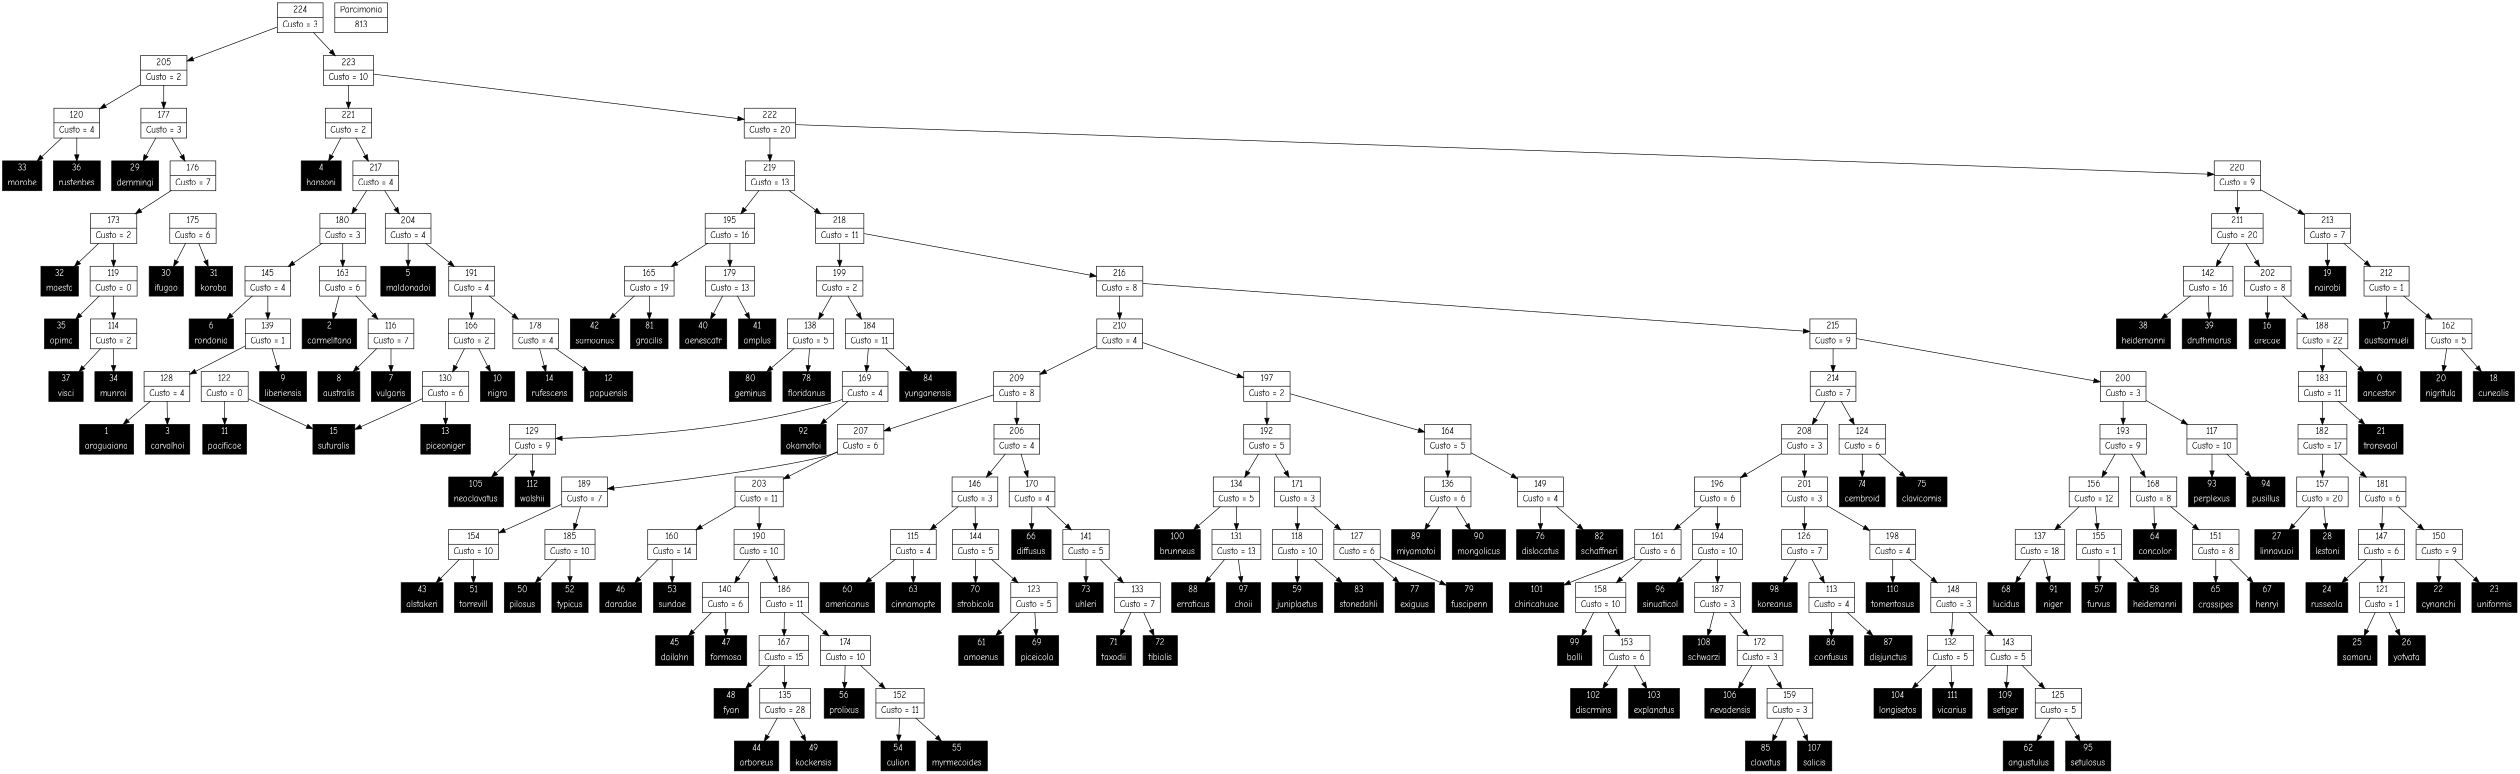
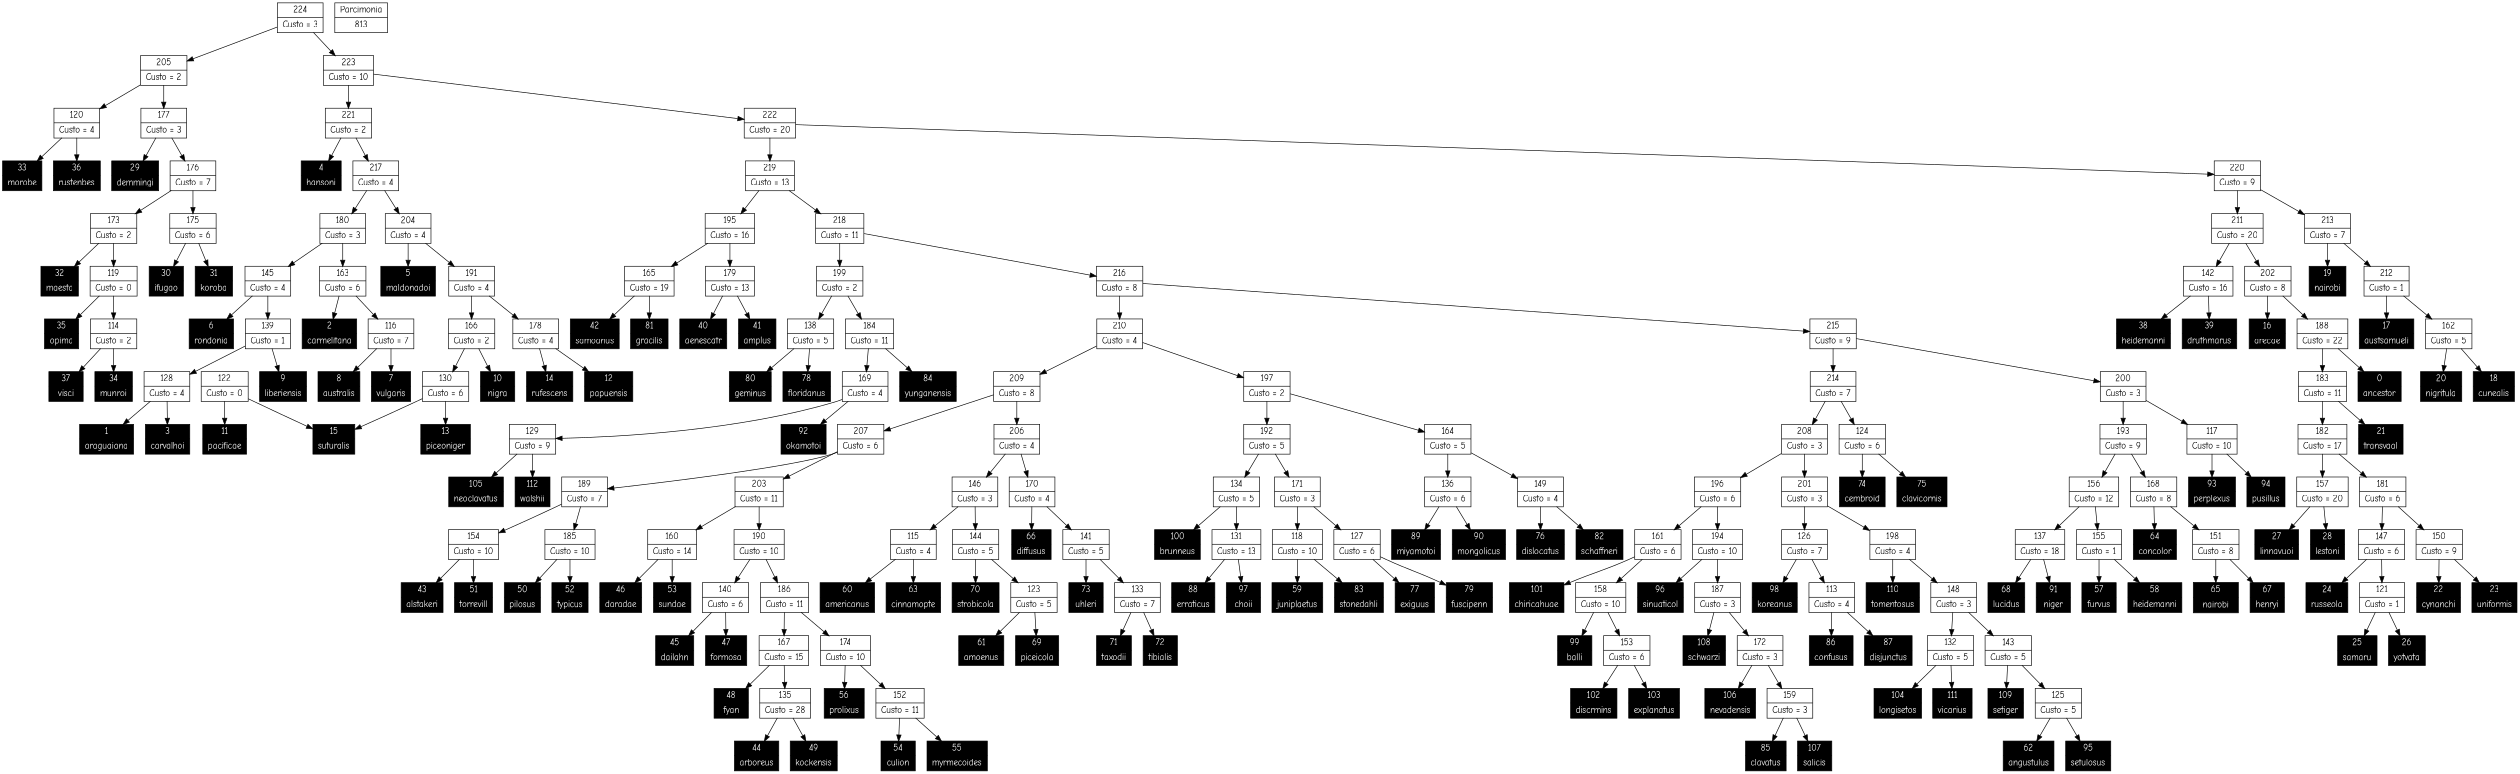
edge "176" -> "175": added
node "65": text "crassipes" -> "nairobi"
